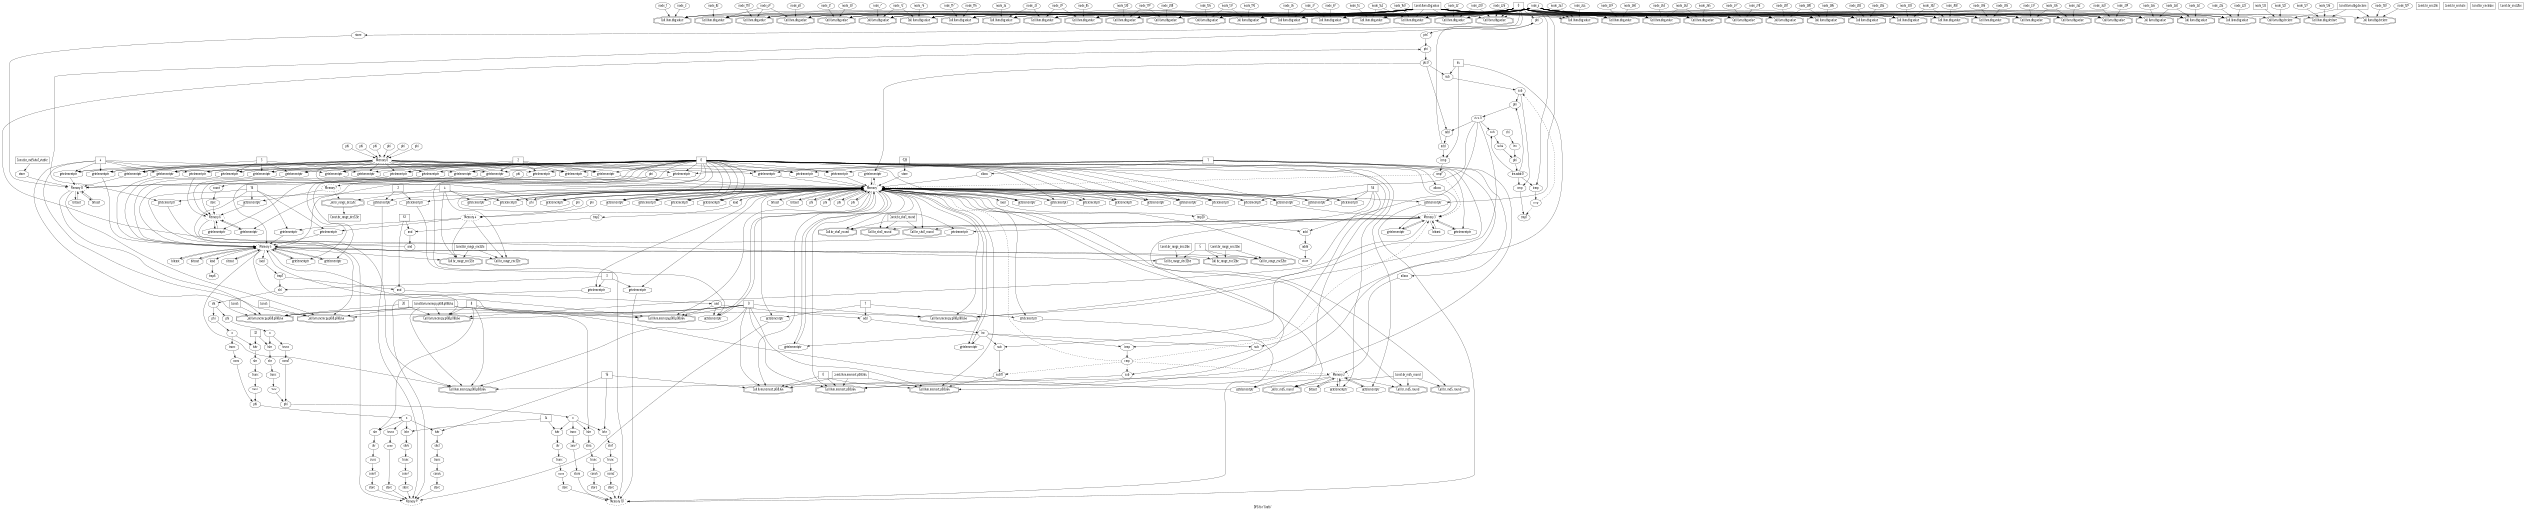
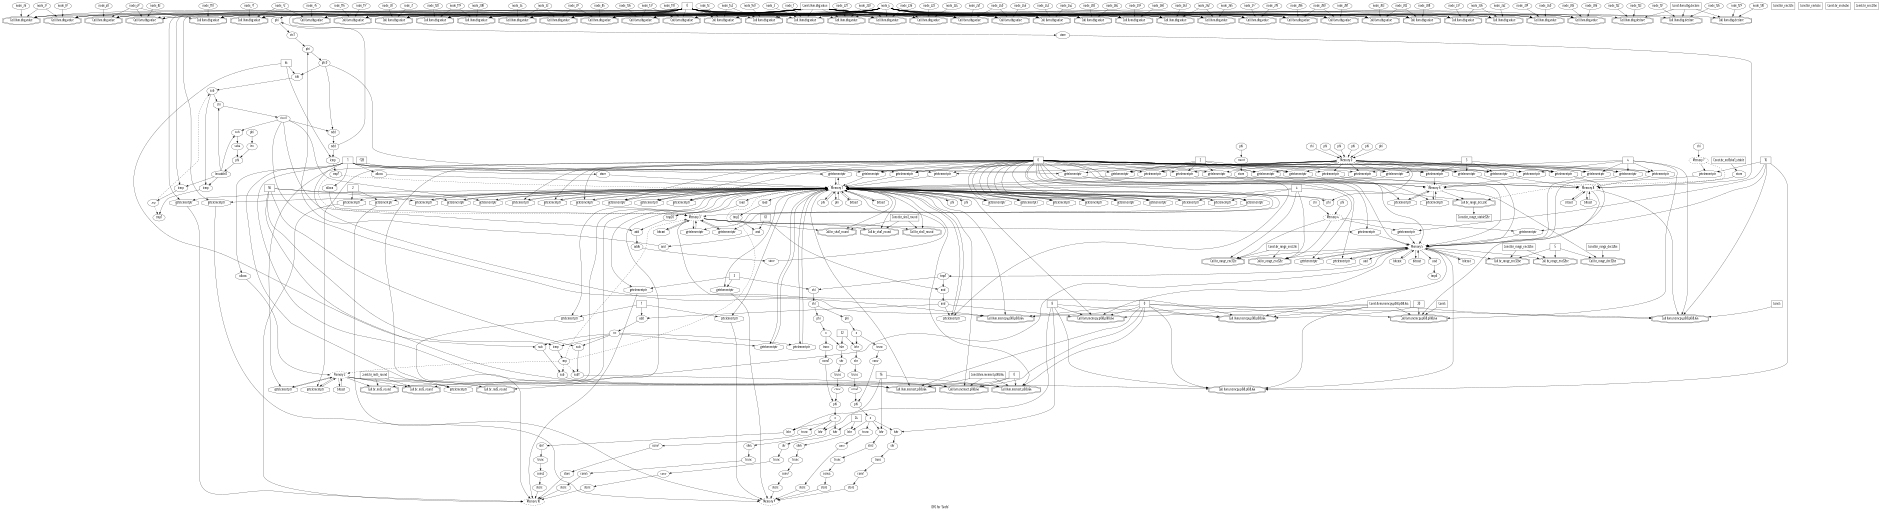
node "node_123": shape box -> ellipse
edge "Memory 6" -> "Call br_range_dec32le": added
node "Const:br_range_dec32le": label "Const:br_range_dec32le" -> "Const:br_range_vtable32le"
